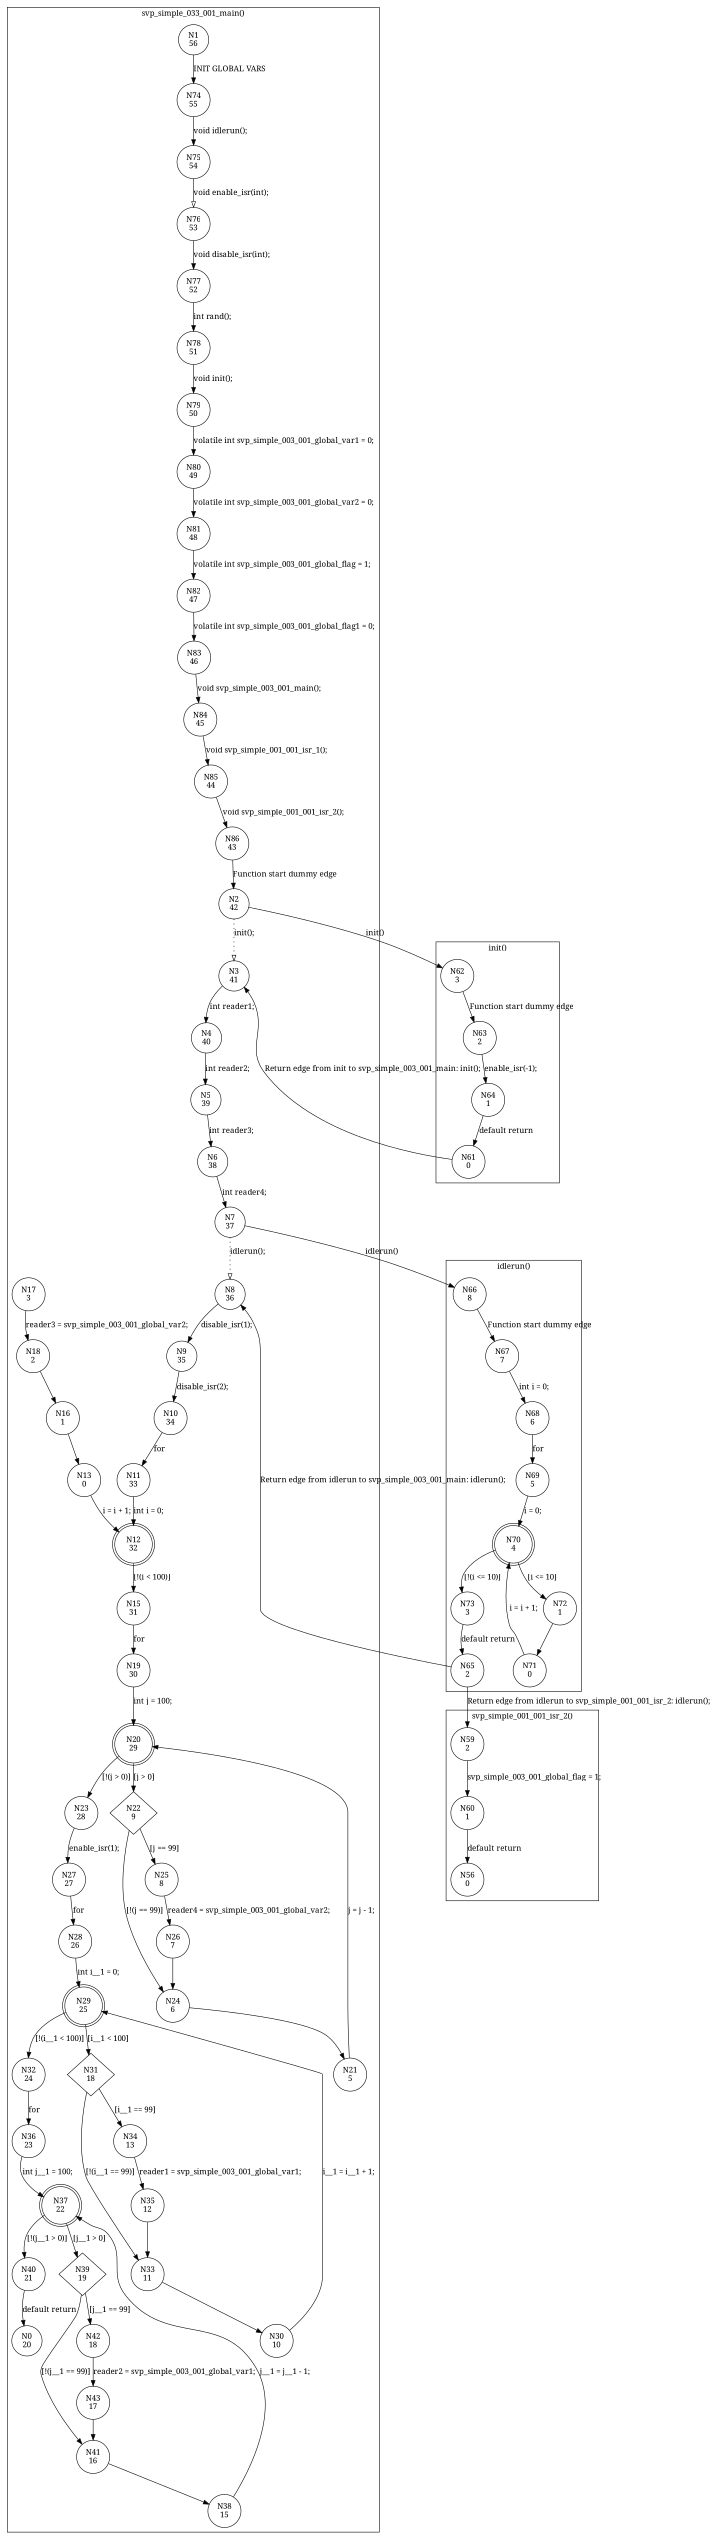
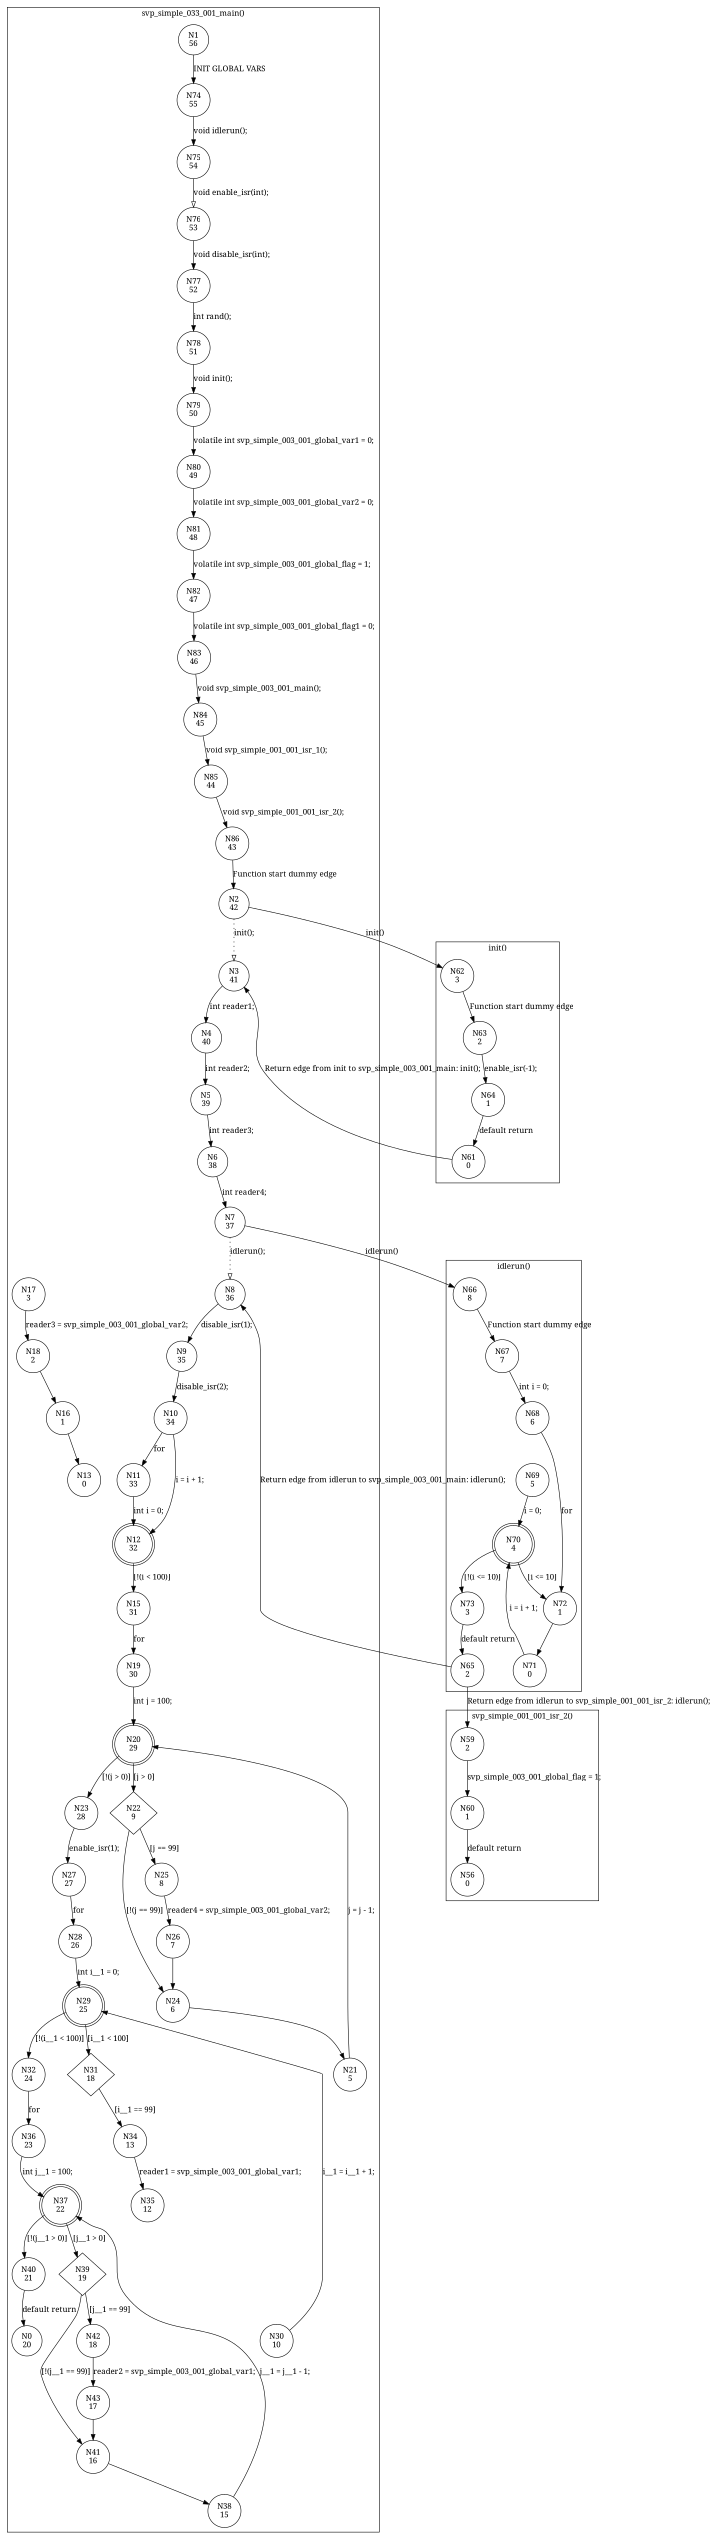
edge "N68 6" -> "N69 5": now "N68 6" -> "N72 1"
edge "N13 0" -> "N12 32": now "N10 34" -> "N12 32"
node "N33 11": removed
